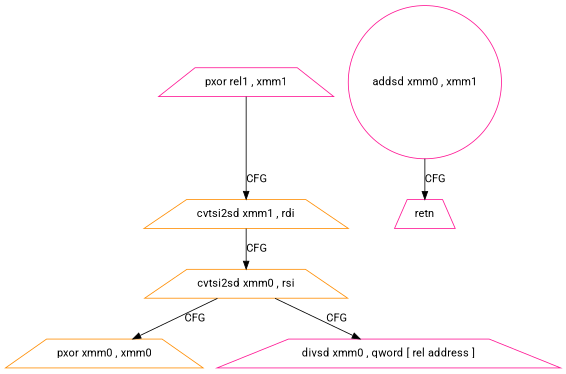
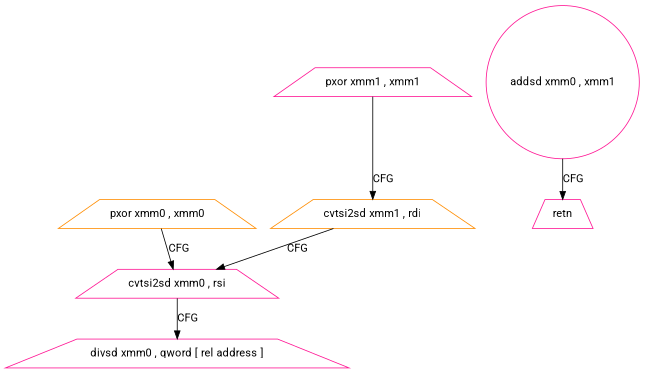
node "pxor rel1 , xmm1": label "pxor rel1 , xmm1" -> "pxor xmm1 , xmm1"
node "cvtsi2sd xmm0 , rsi": color darkorange -> deeppink
edge "cvtsi2sd xmm0 , rsi" -> "pxor xmm0 , xmm0": reversed
